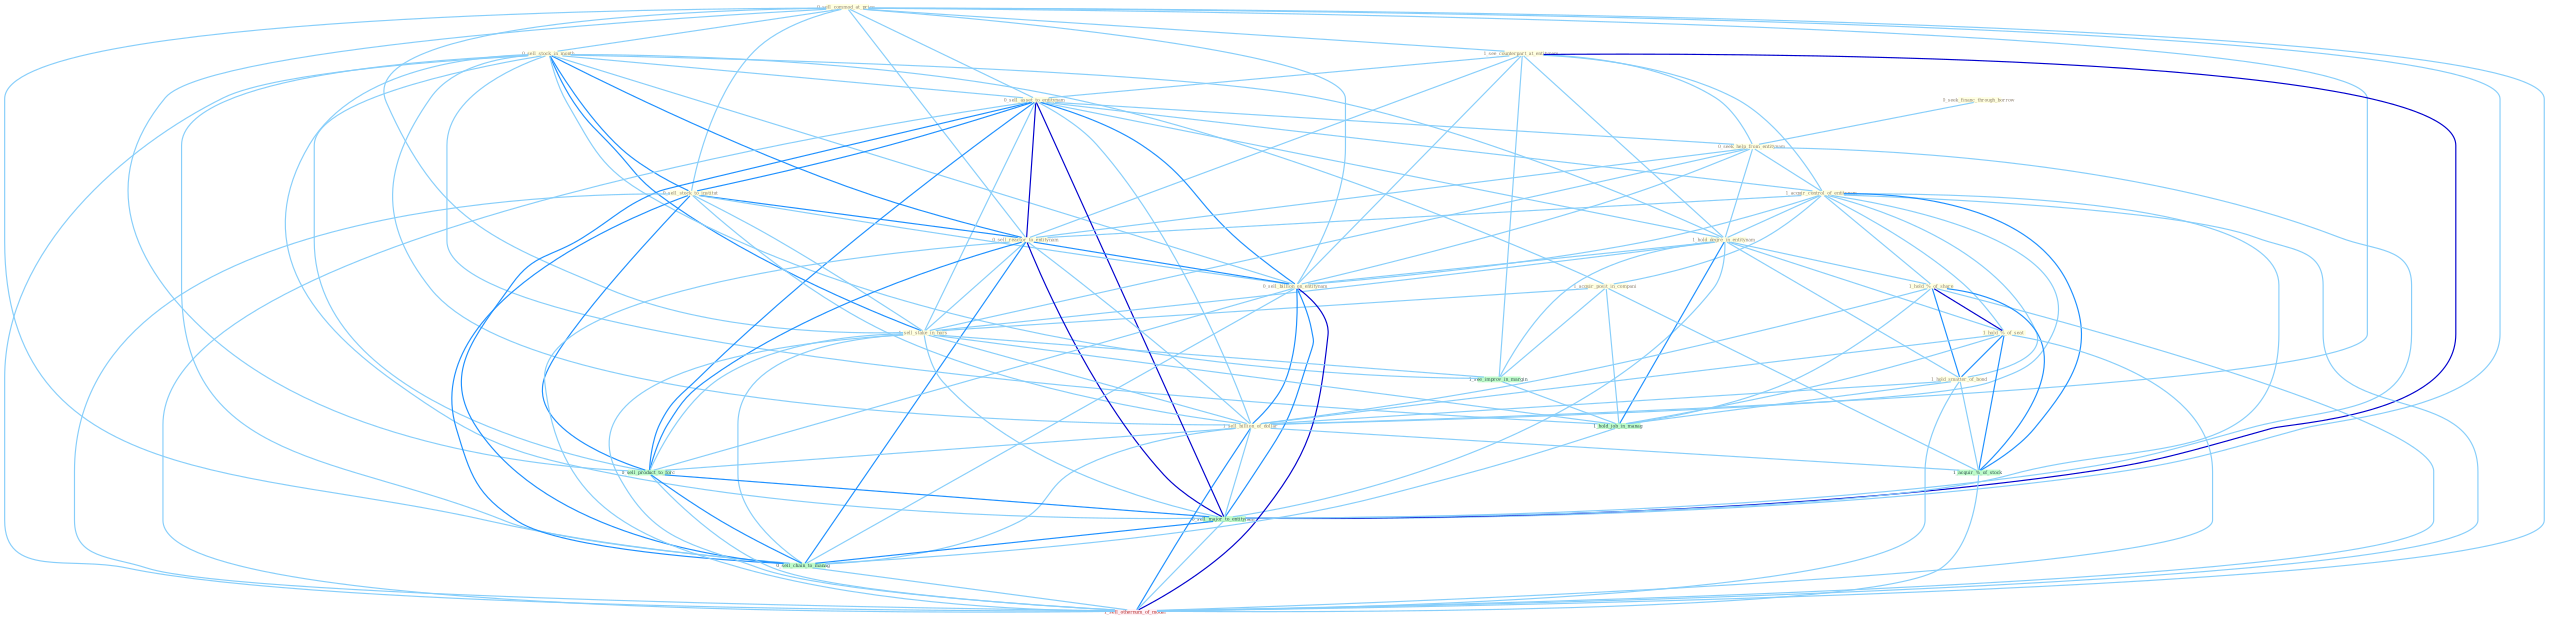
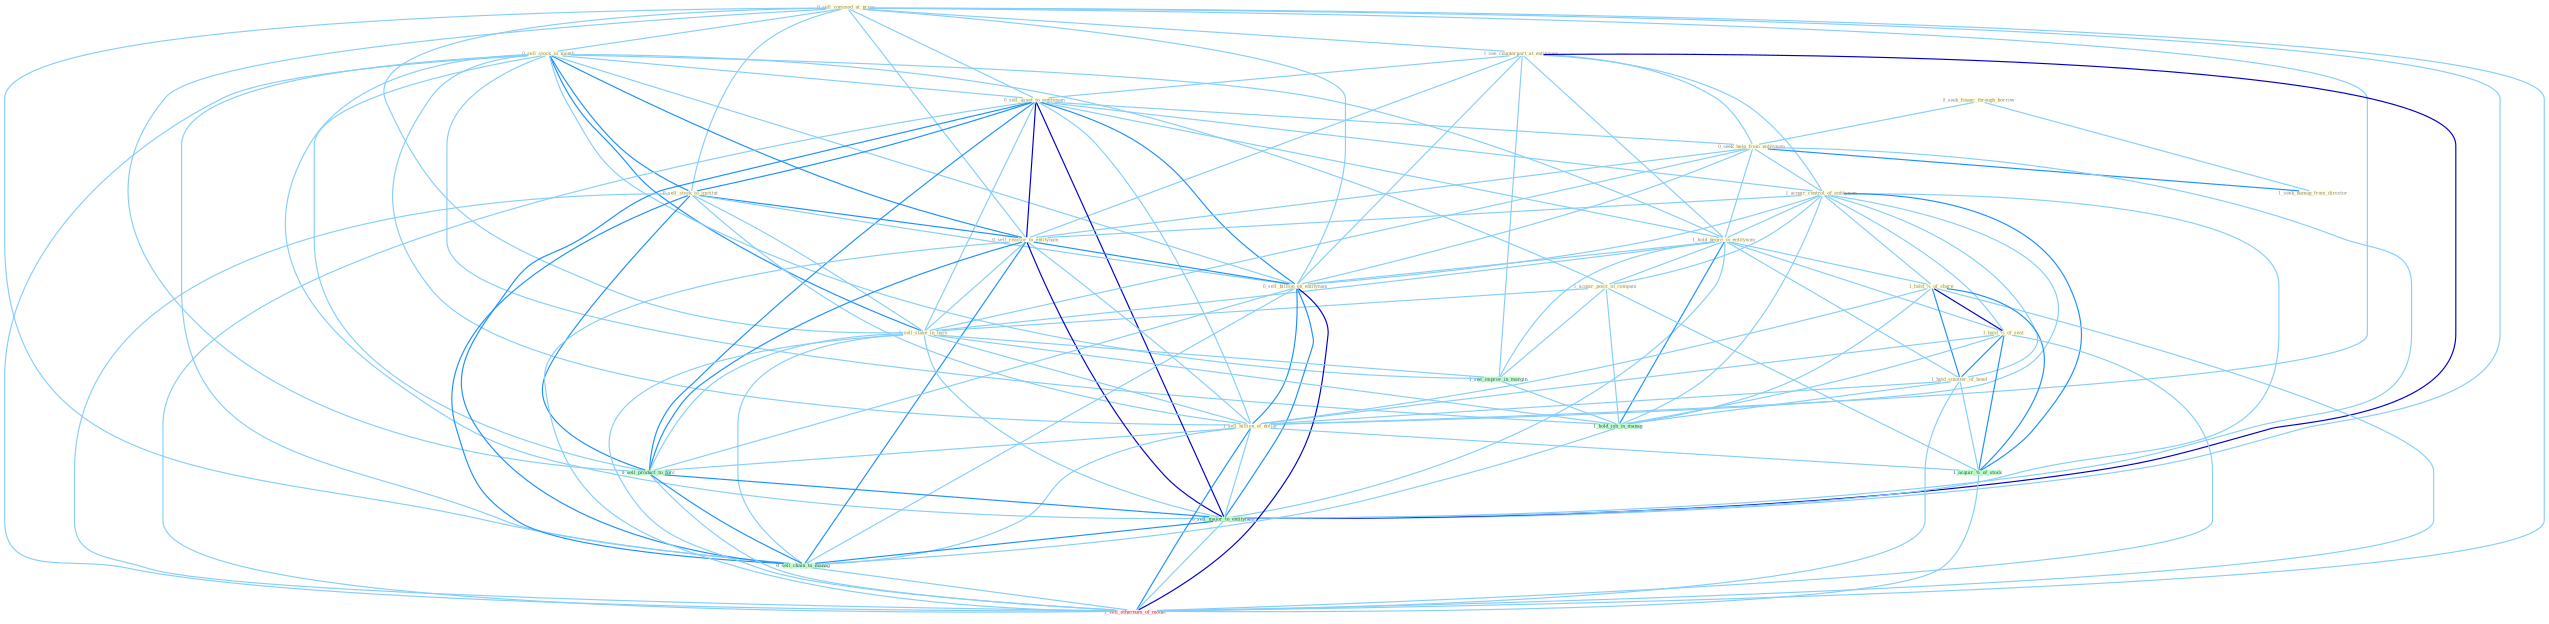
node "1_seek_damag_from_director": added
edge "1_hold_degre_in_entitynam" -- "1_acquir_posit_in_compani": added
edge "1_acquir_control_of_entitynam" -- "1_sell_othernum_of_model": now "1_acquir_control_of_entitynam" -- "1_hold_job_in_manag"
